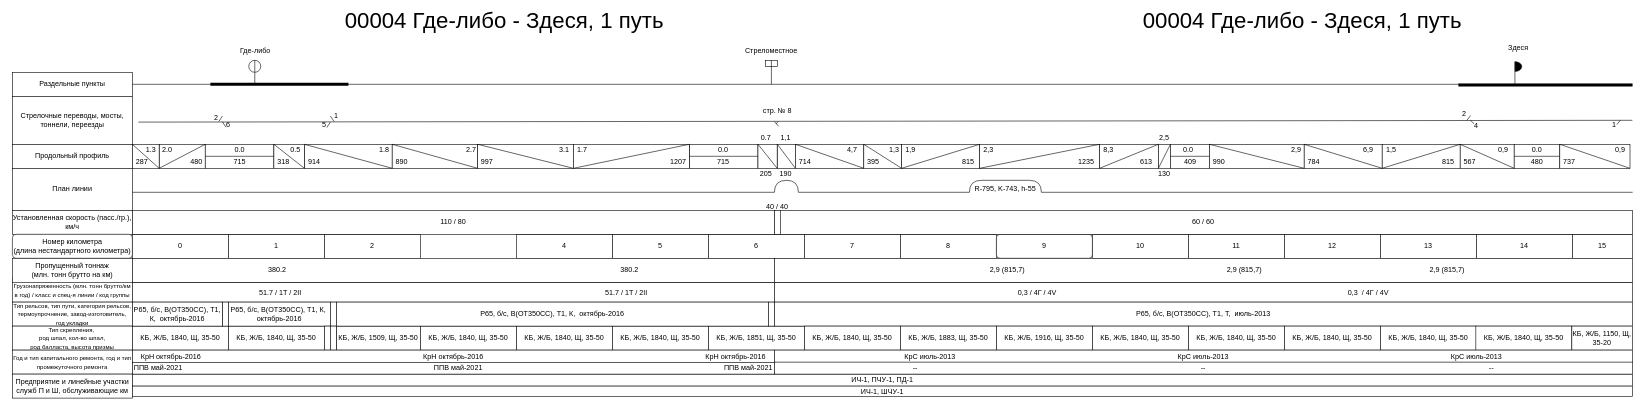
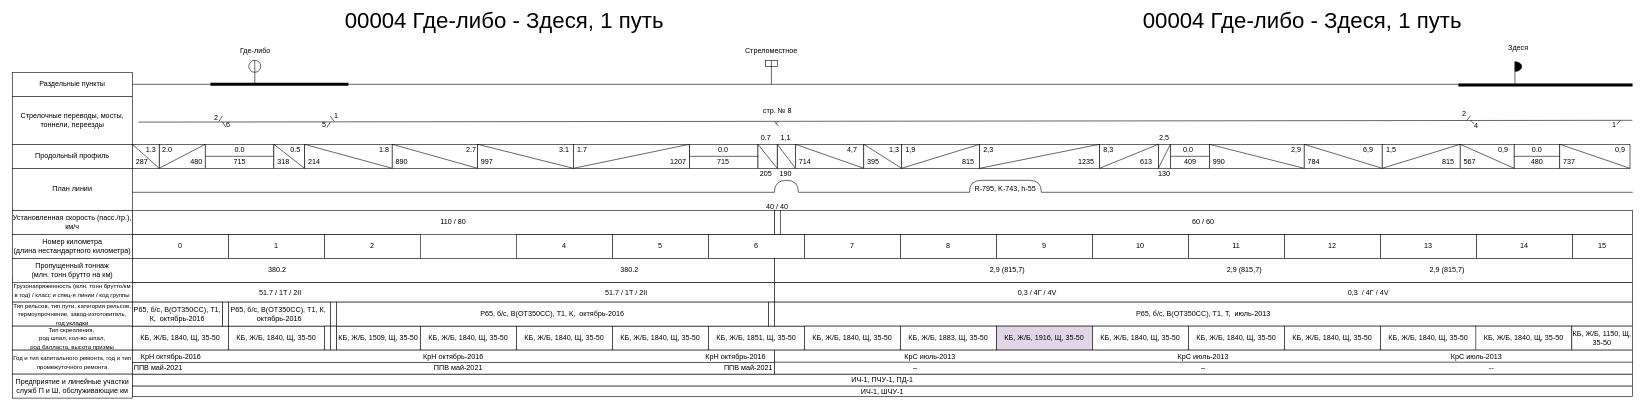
node "914": label "914" -> "214"
node "Номер километра (длина нестандартного километра)": shape rounded rectangle -> rectangle
node "9": shape rounded rectangle -> rectangle
node "КБ, Ж/Б, 1916, Щ, 35-50": fillcolor #ffffff -> #e1d5e7
node "КБ, Ж/Б, 1150, Щ, 35-20": label "КБ, Ж/Б, 1150, Щ, 35-20" -> "КБ, Ж/Б, 1150, Щ, 35-50"
